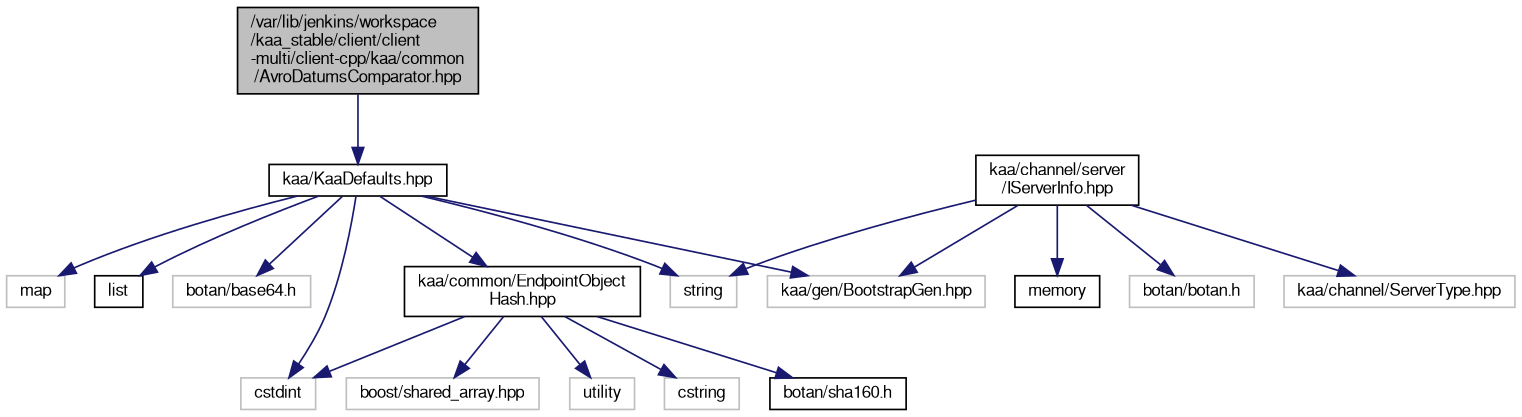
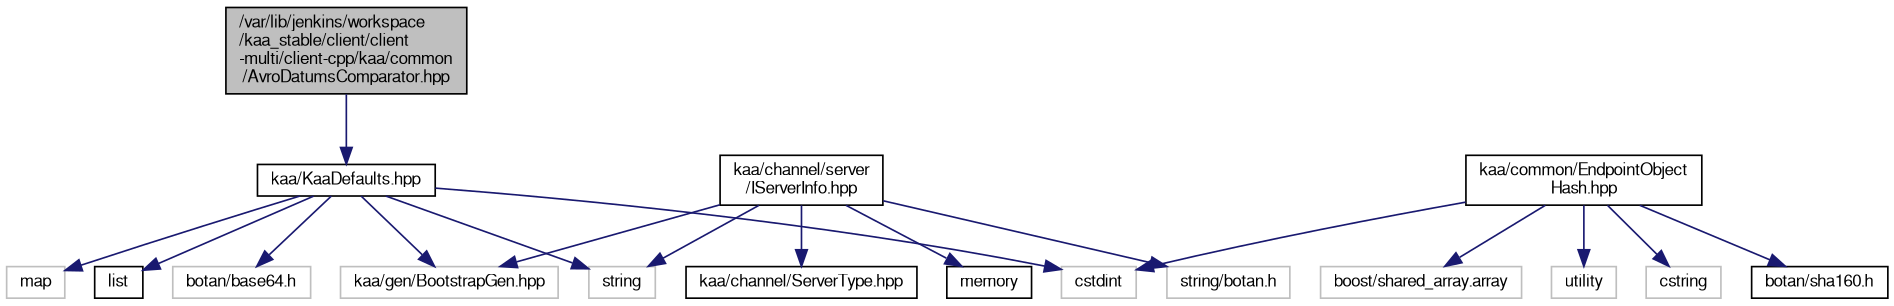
edge "kaa/KaaDefaults.hpp" -> "kaa/common/EndpointObject Hash.hpp": removed
node "botan/botan.h": label "botan/botan.h" -> "string/botan.h"
node "kaa/channel/ServerType.hpp": color grey75 -> black
node "boost/shared_array.hpp": label "boost/shared_array.hpp" -> "boost/shared_array.array"
